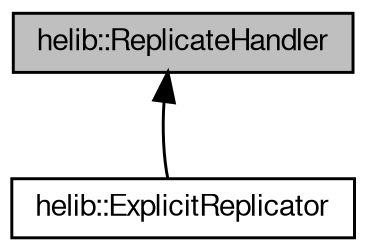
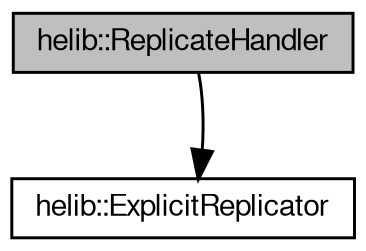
edge "helib::ExplicitReplicator" -> "helib::ReplicateHandler": reversed
